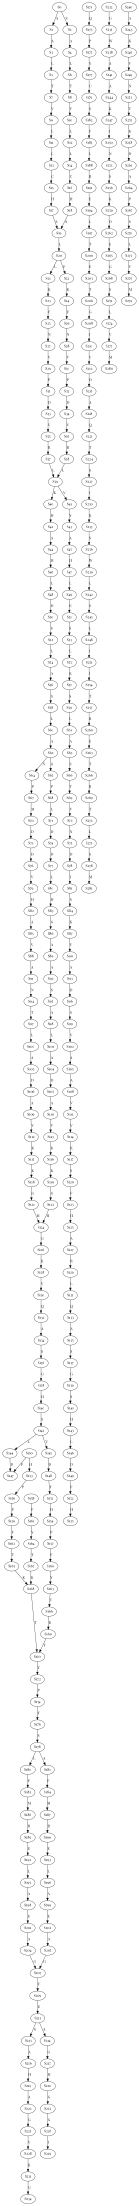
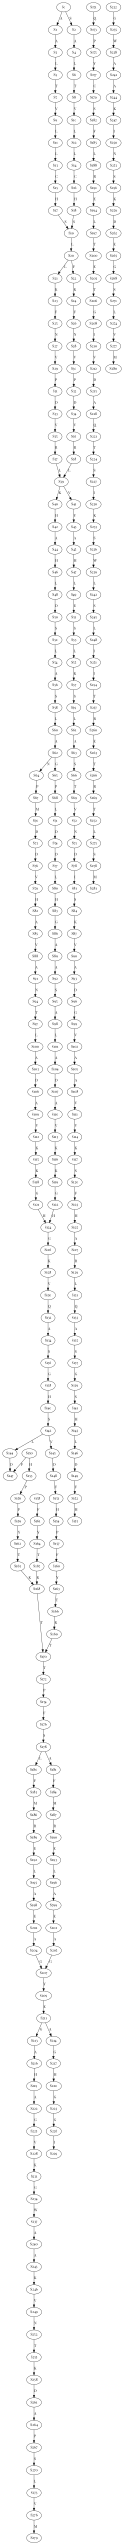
node "S237": added
